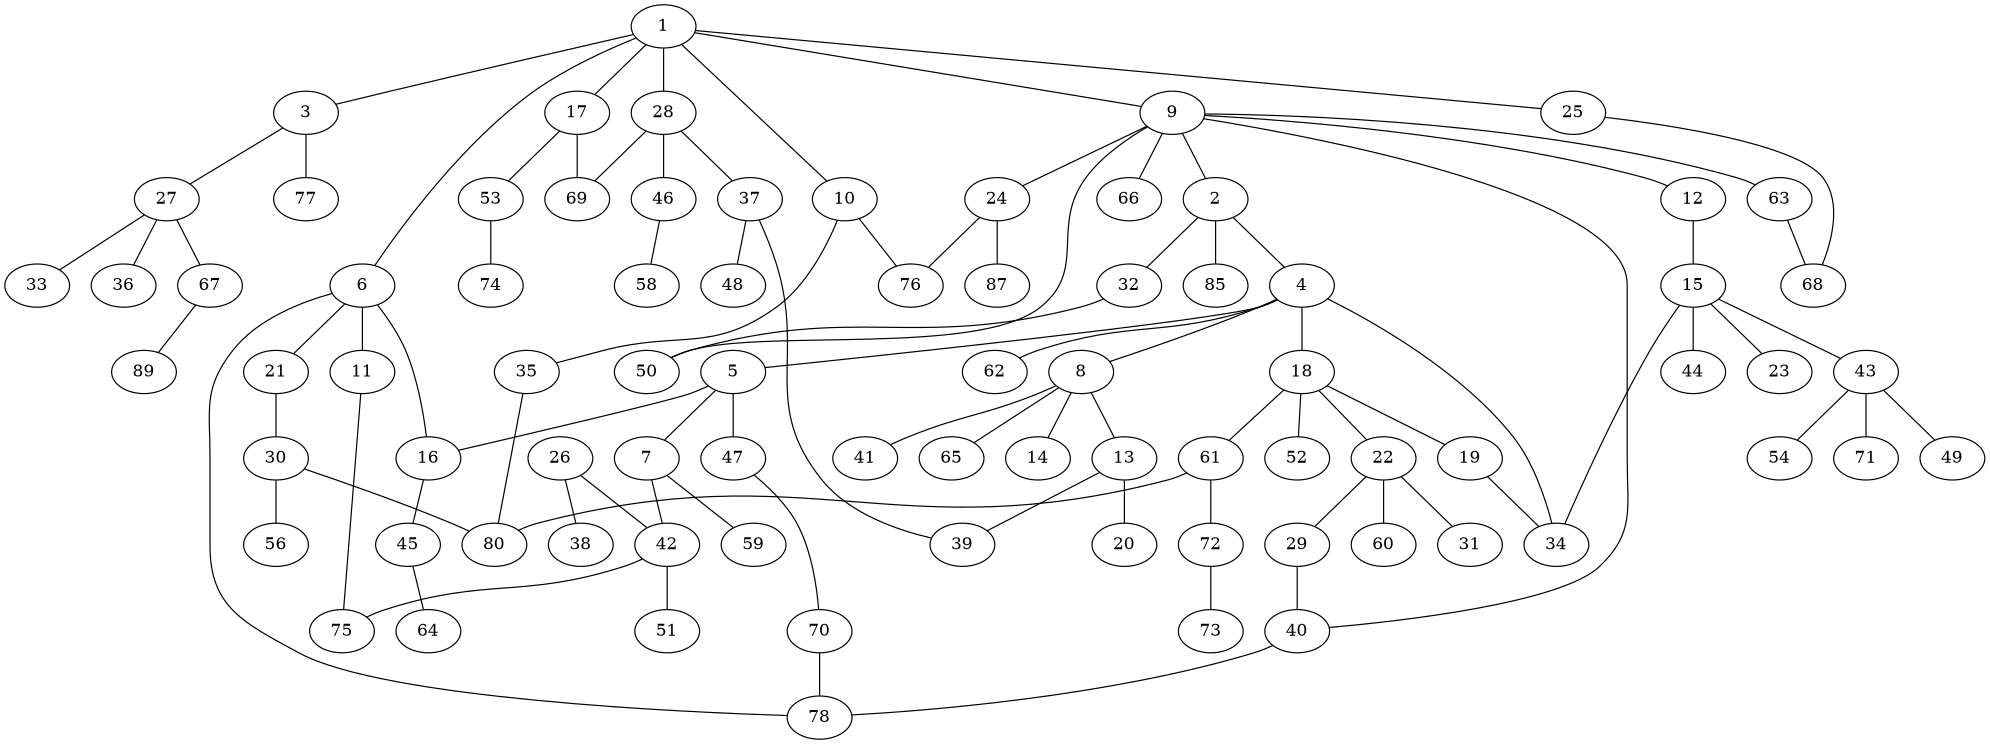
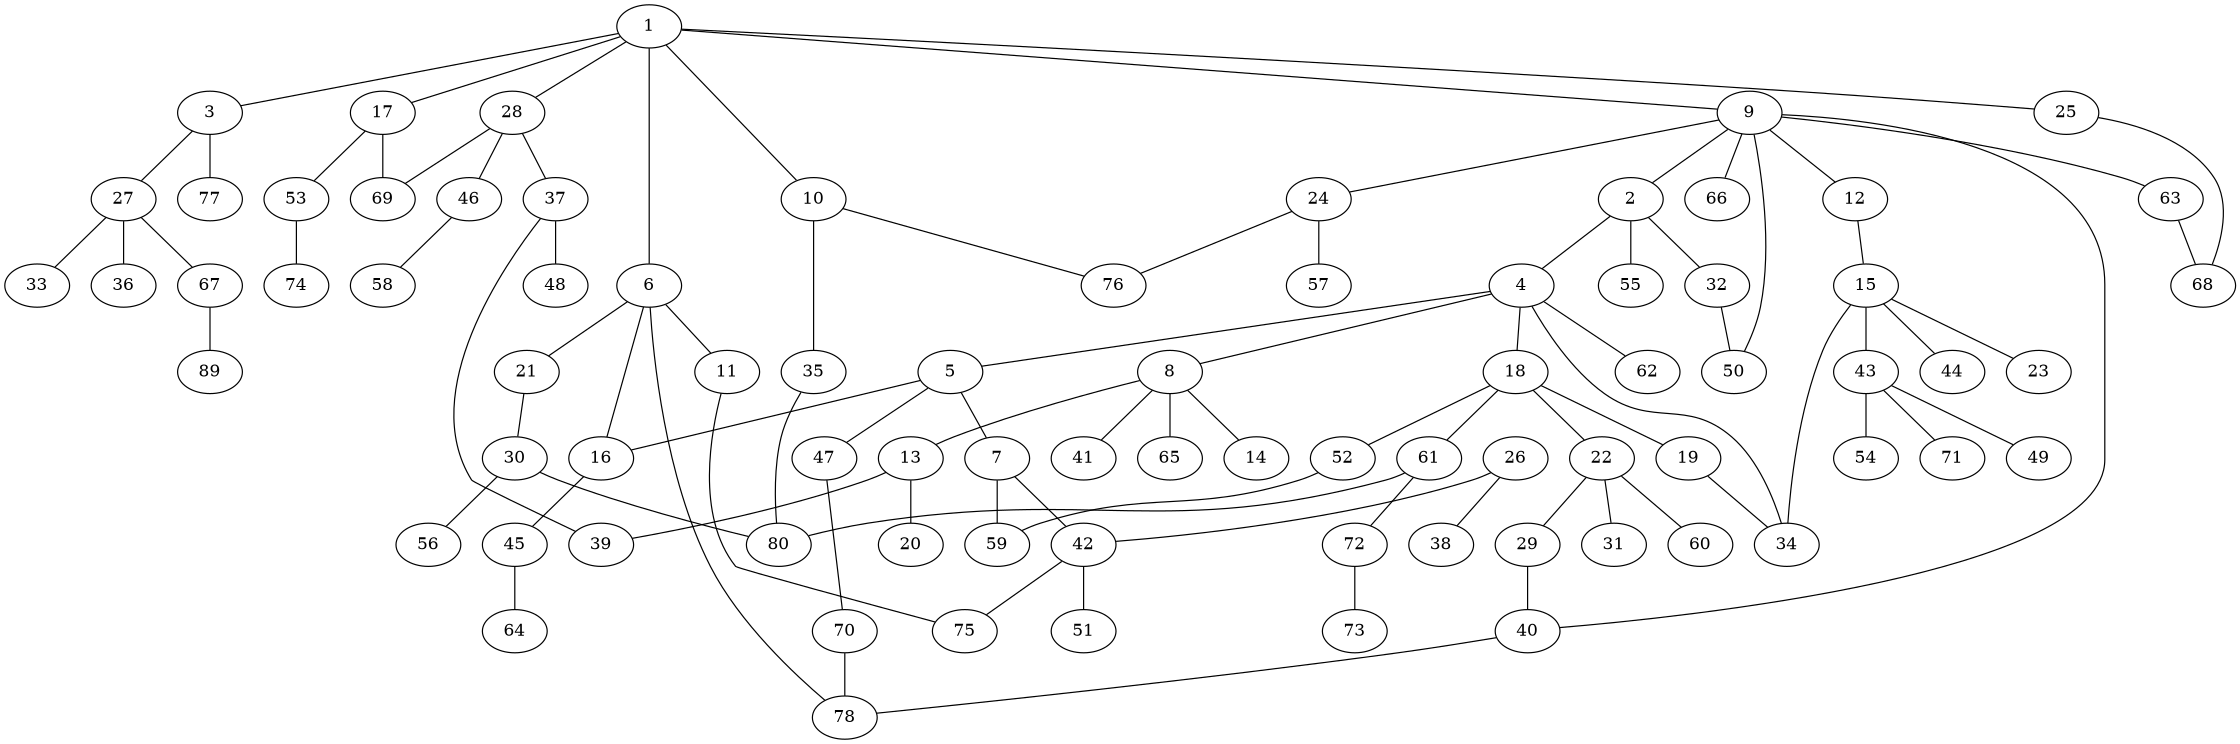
node "87": label "87" -> "57"
node "85": label "85" -> "55"
edge "52" -- "59": added
